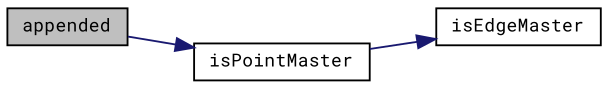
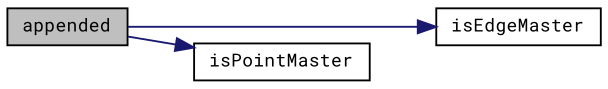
edge "isPointMaster" -> "isEdgeMaster": now "appended" -> "isEdgeMaster"
